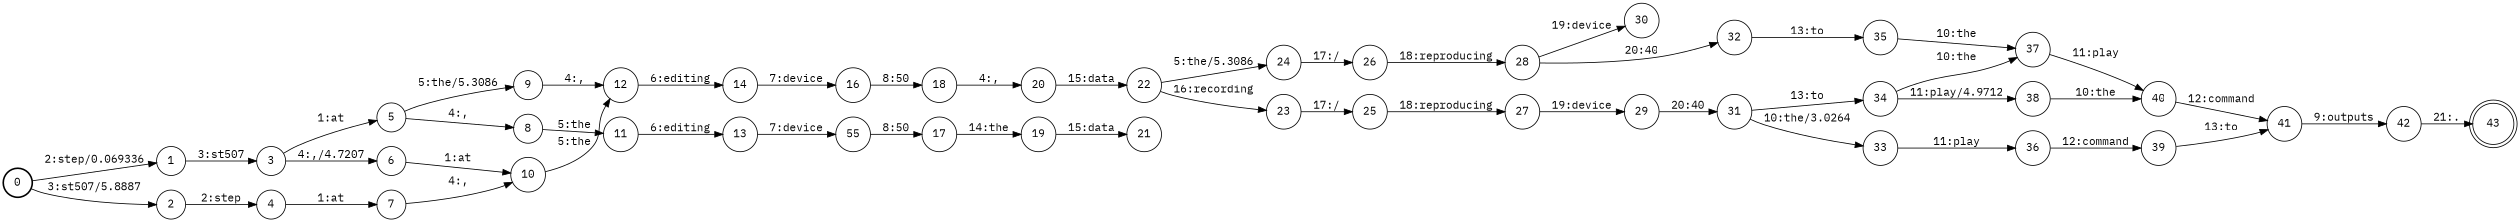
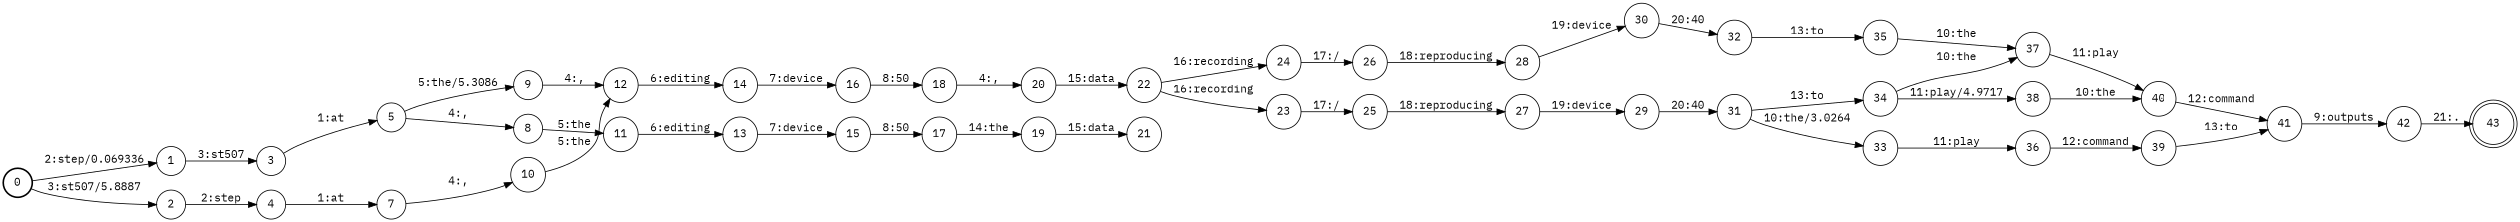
edge "28" -> "32": now "30" -> "32"
edge "22" -> "24": label "5:the/5.3086" -> "16:recording"
edge "34" -> "38": label "11:play/4.9712" -> "11:play/4.9717"
node "55": label "55" -> "15"
node "6": removed
